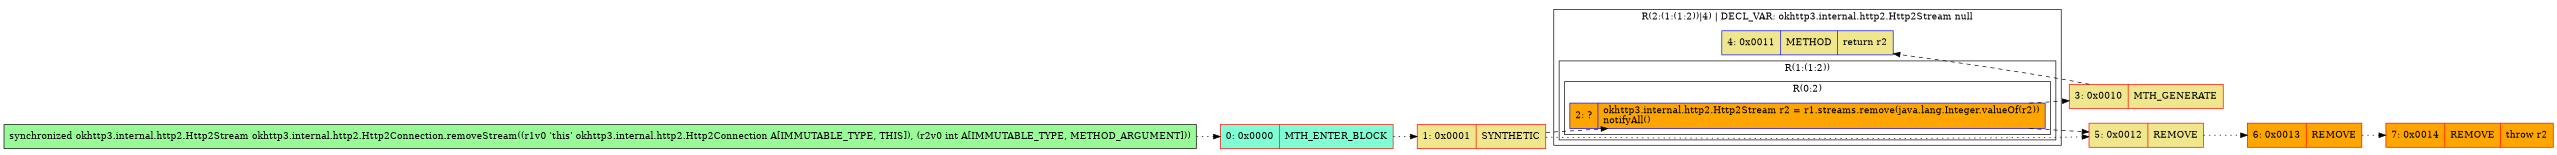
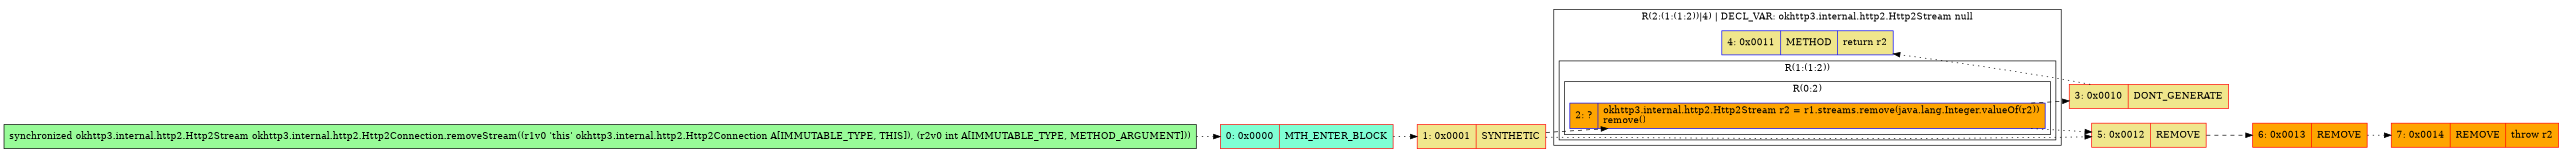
edge "3: 0x0010" -> "4: 0x0011": style dashed -> dotted
node "3: 0x0010": text "MTH_GENERATE" -> "DONT_GENERATE"
node "2: ?": text "notifyAll()" -> "remove()"
edge "2: ?" -> "5: 0x0012": style dashed -> dotted
edge "5: 0x0012" -> "6: 0x0013": style dotted -> dashed
